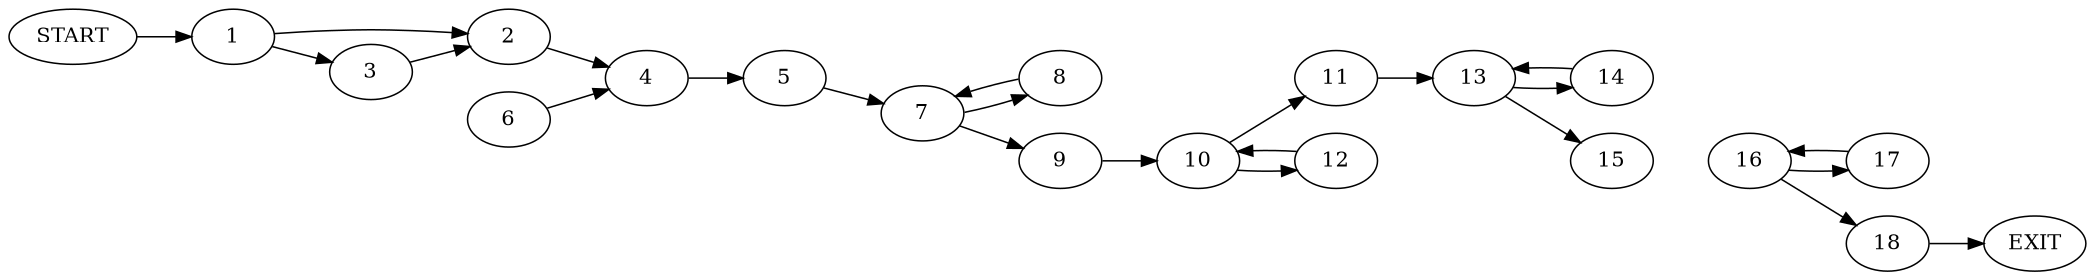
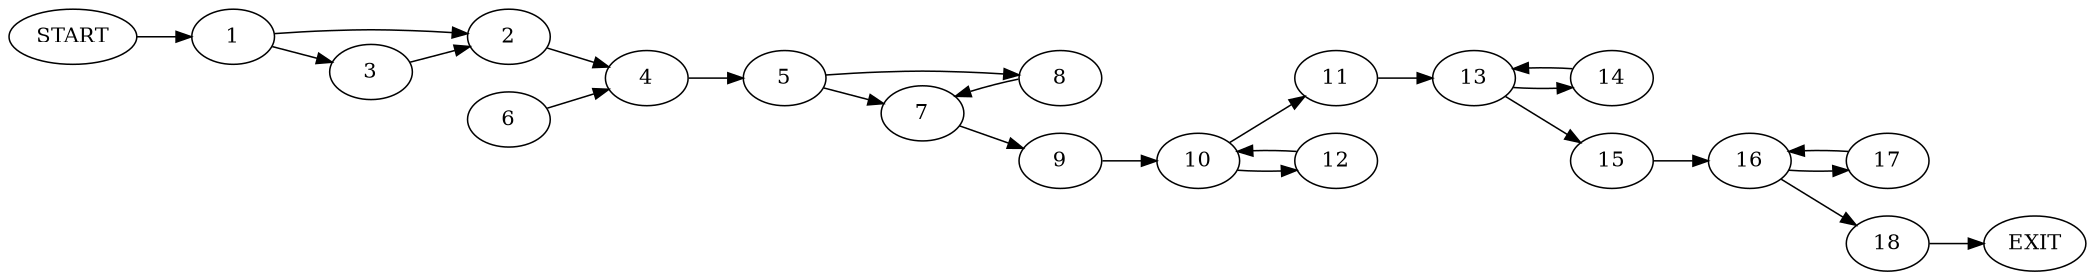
edge "7" -> "8": now "5" -> "8"
edge "15" -> "16": added
